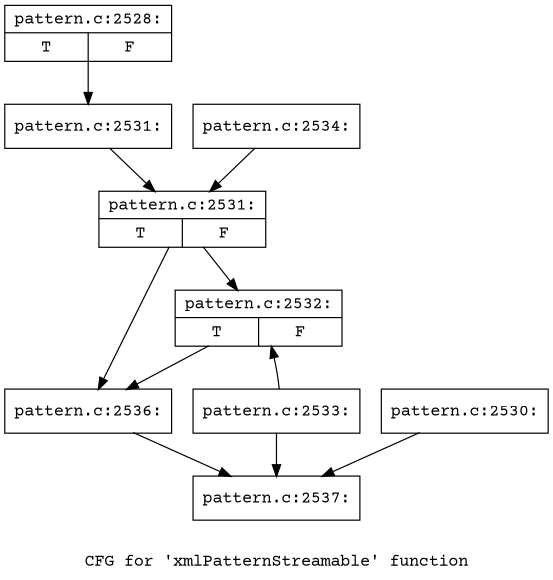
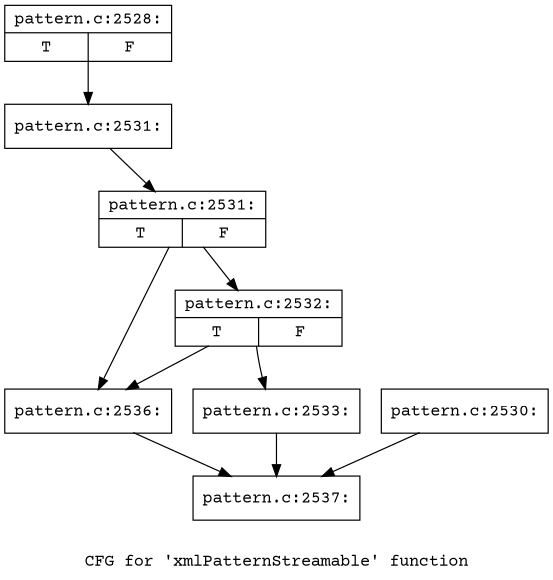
node "pattern.c:2534:": removed
edge "pattern.c:2533:" -> "pattern.c:2532:": reversed
